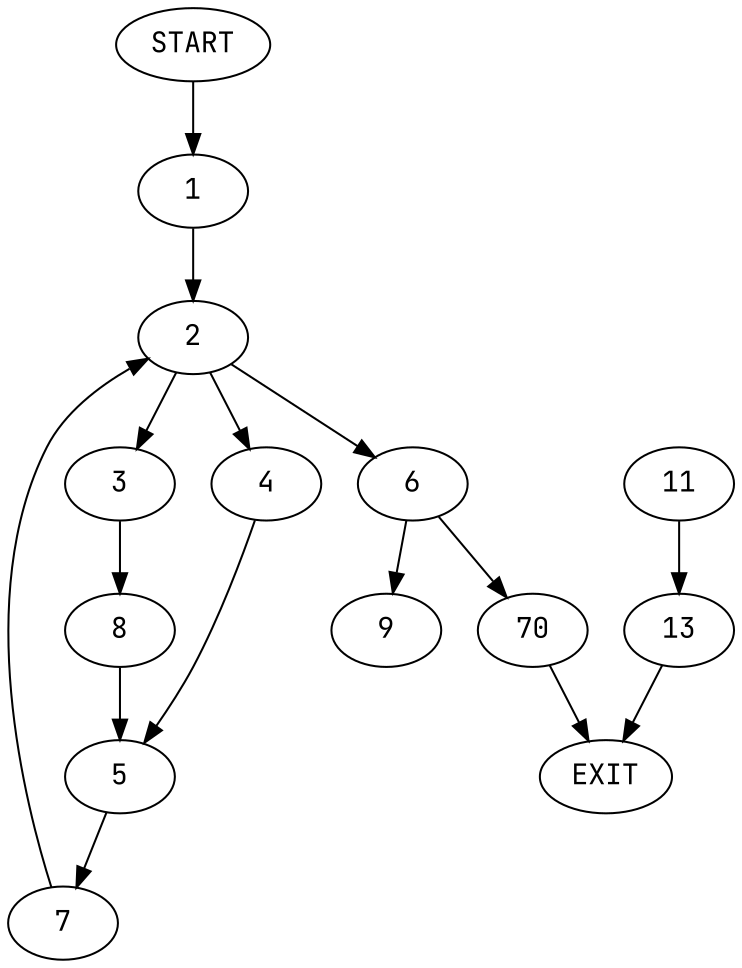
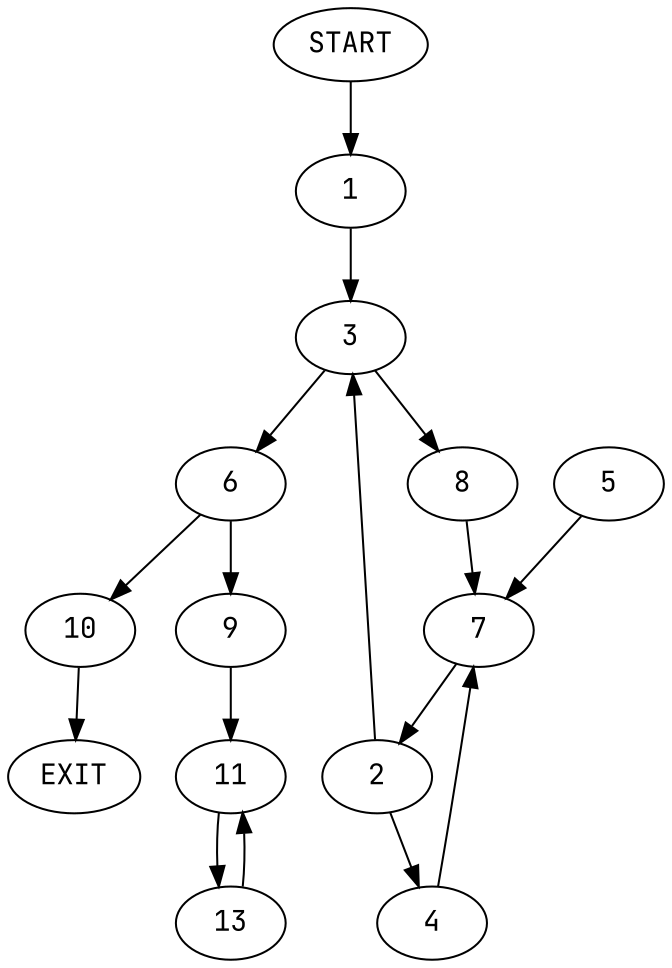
edge "1" -> "2": now "1" -> "3"
edge "2" -> "6": now "3" -> "6"
edge "4" -> "5": now "4" -> "7"
node "70": label "70" -> "10"
edge "8" -> "5": now "8" -> "7"
edge "9" -> "11": added
edge "13" -> "EXIT": now "13" -> "11"
